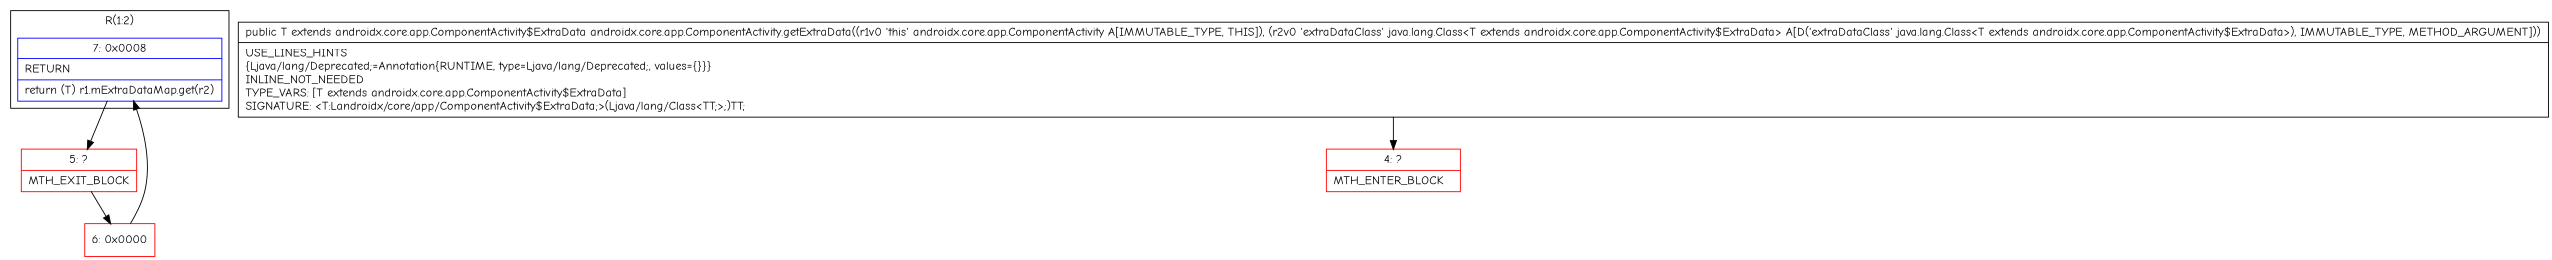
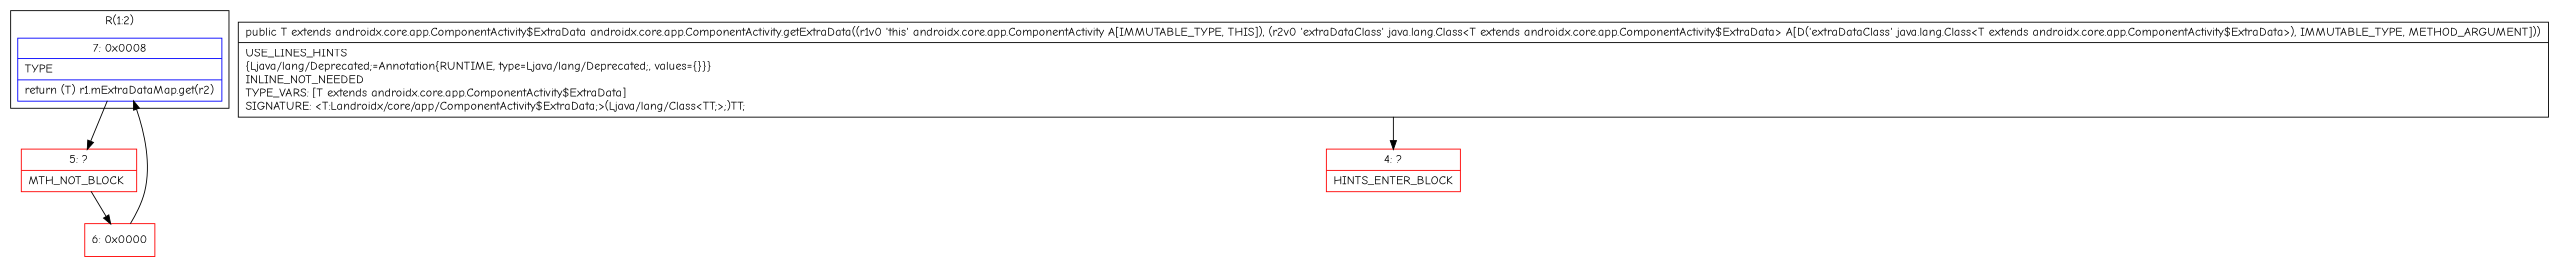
node "7: 0x0008": text "RETURN" -> "TYPE"
node "5: ?": text "MTH_EXIT_BLOCK" -> "MTH_NOT_BLOCK"
node "4: ?": text "MTH_ENTER_BLOCK" -> "HINTS_ENTER_BLOCK"
